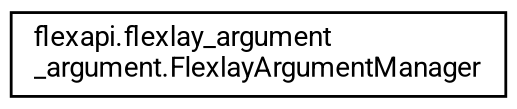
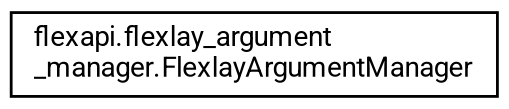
node "flexapi.flexlay_argument _argument.FlexlayArgumentManager": label "flexapi.flexlay_argument _argument.FlexlayArgumentManager" -> "flexapi.flexlay_argument _manager.FlexlayArgumentManager"
